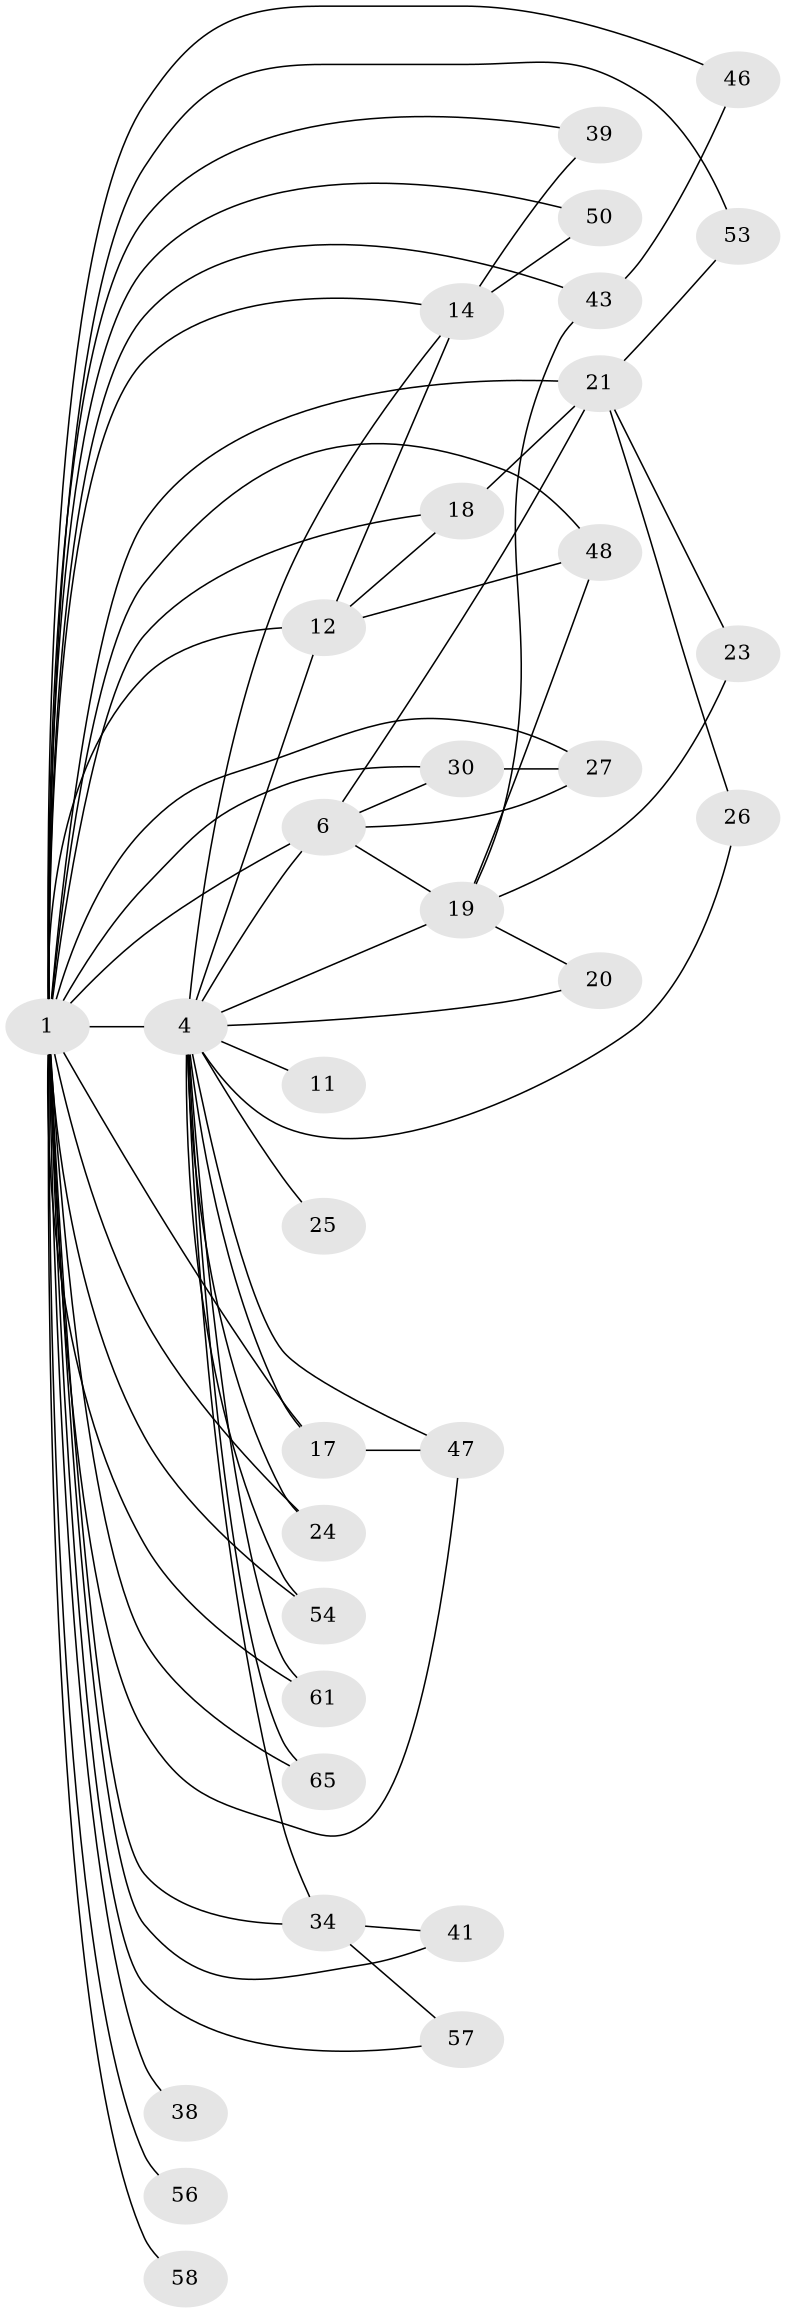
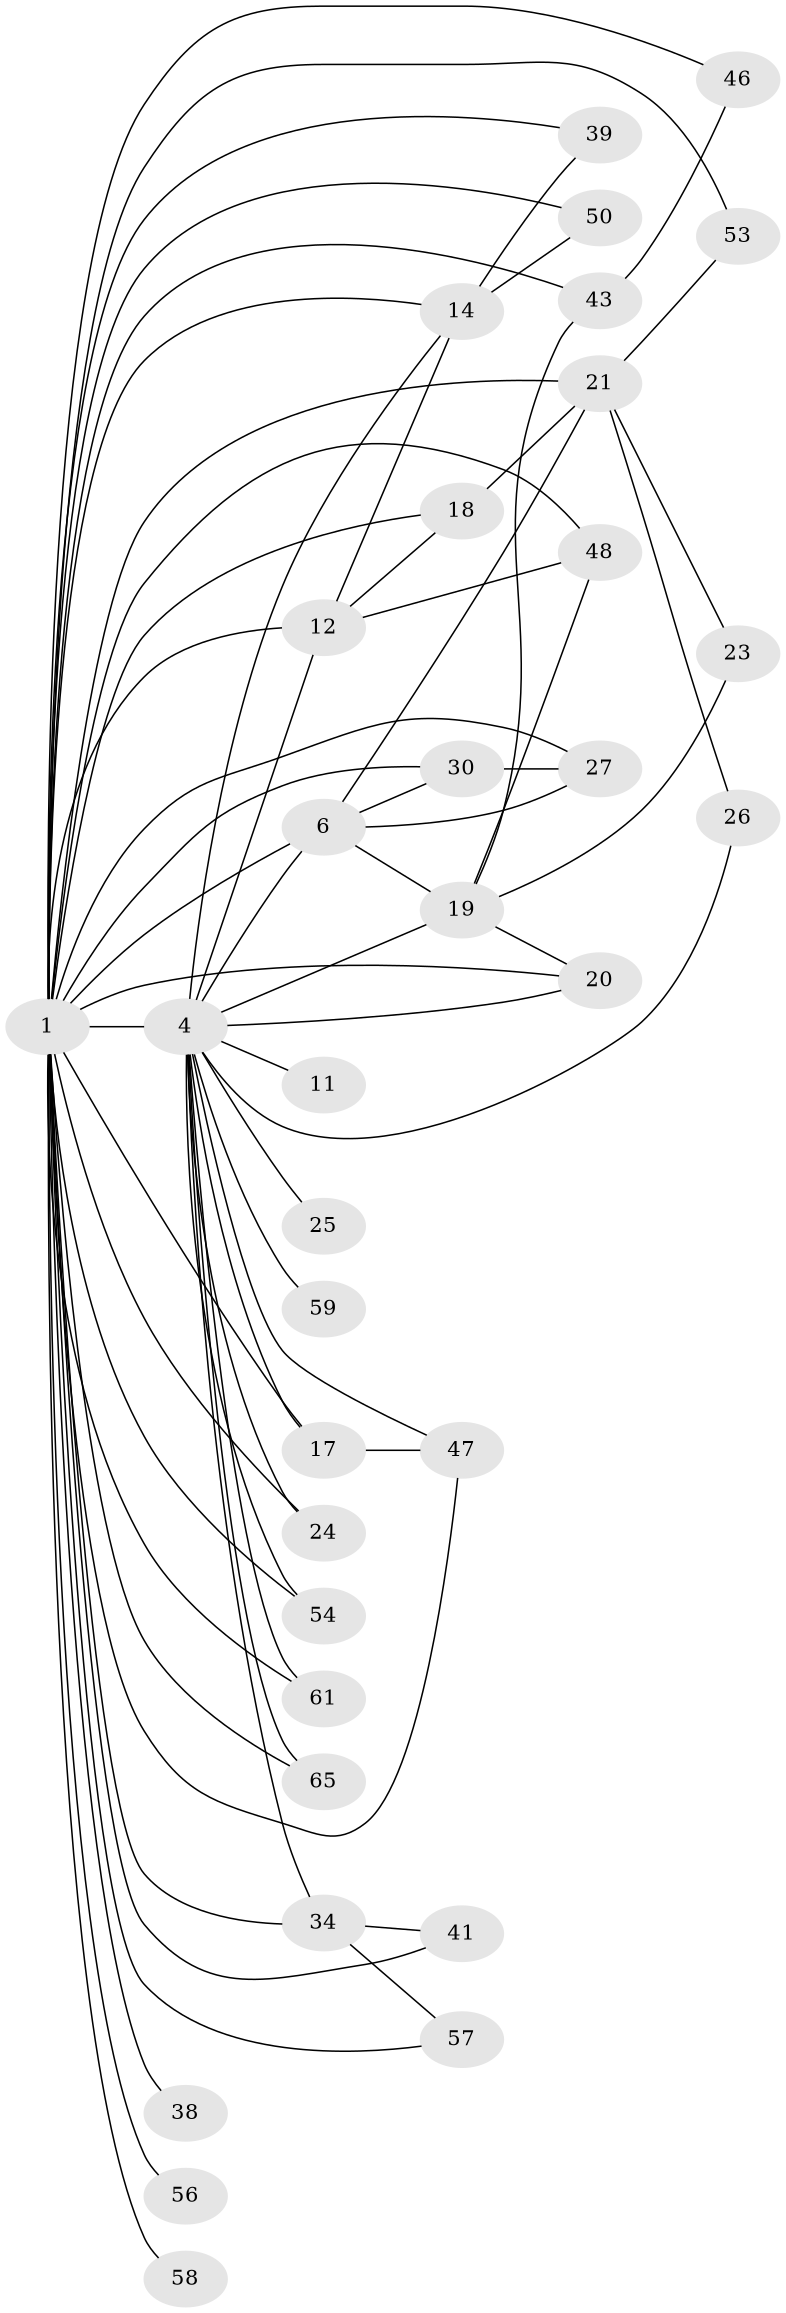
edge "20" -- "1": added
node "59": added
